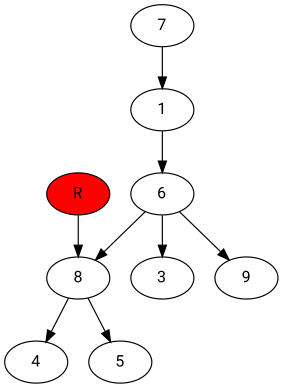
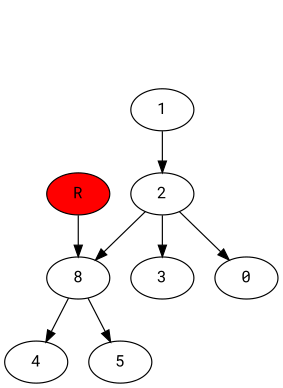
node "7": removed
node "6": label "6" -> "2"
node "9": label "9" -> "0"
